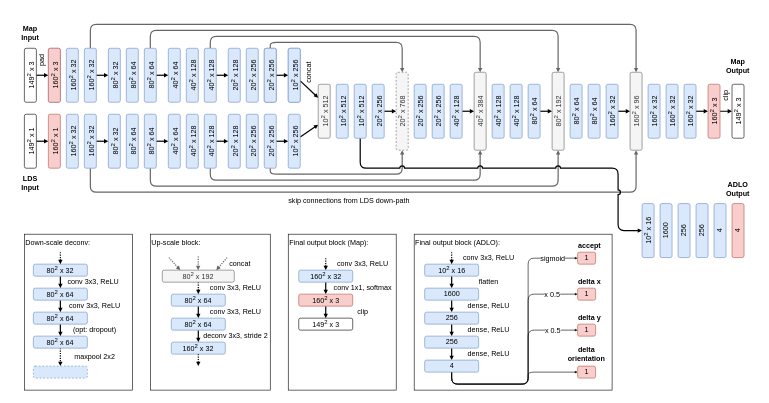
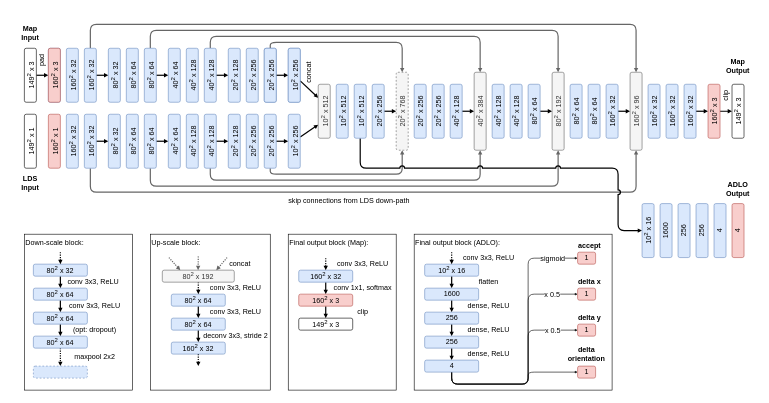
edge "1492 x 1" -> "1602 x 1": removed
node "Down-scale deconv:": label "Down-scale deconv:" -> "Down-scale block:"
